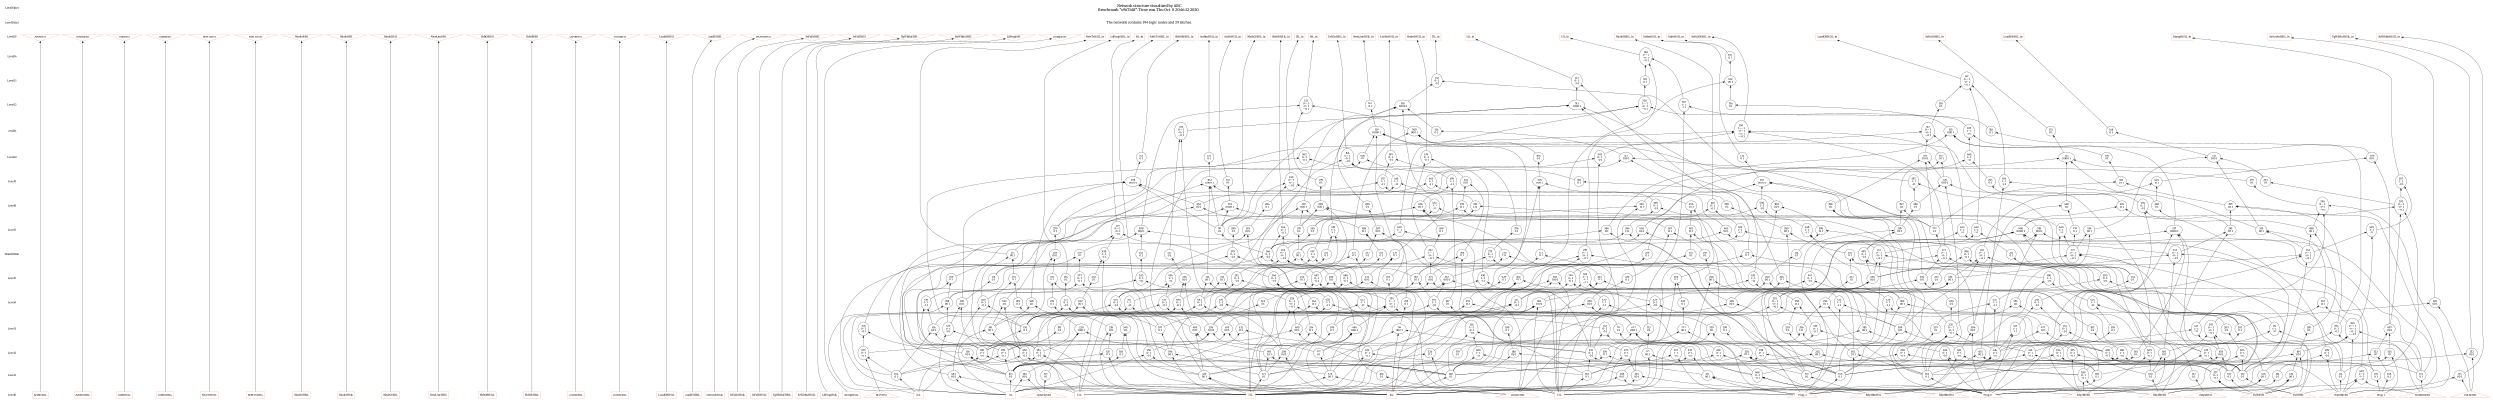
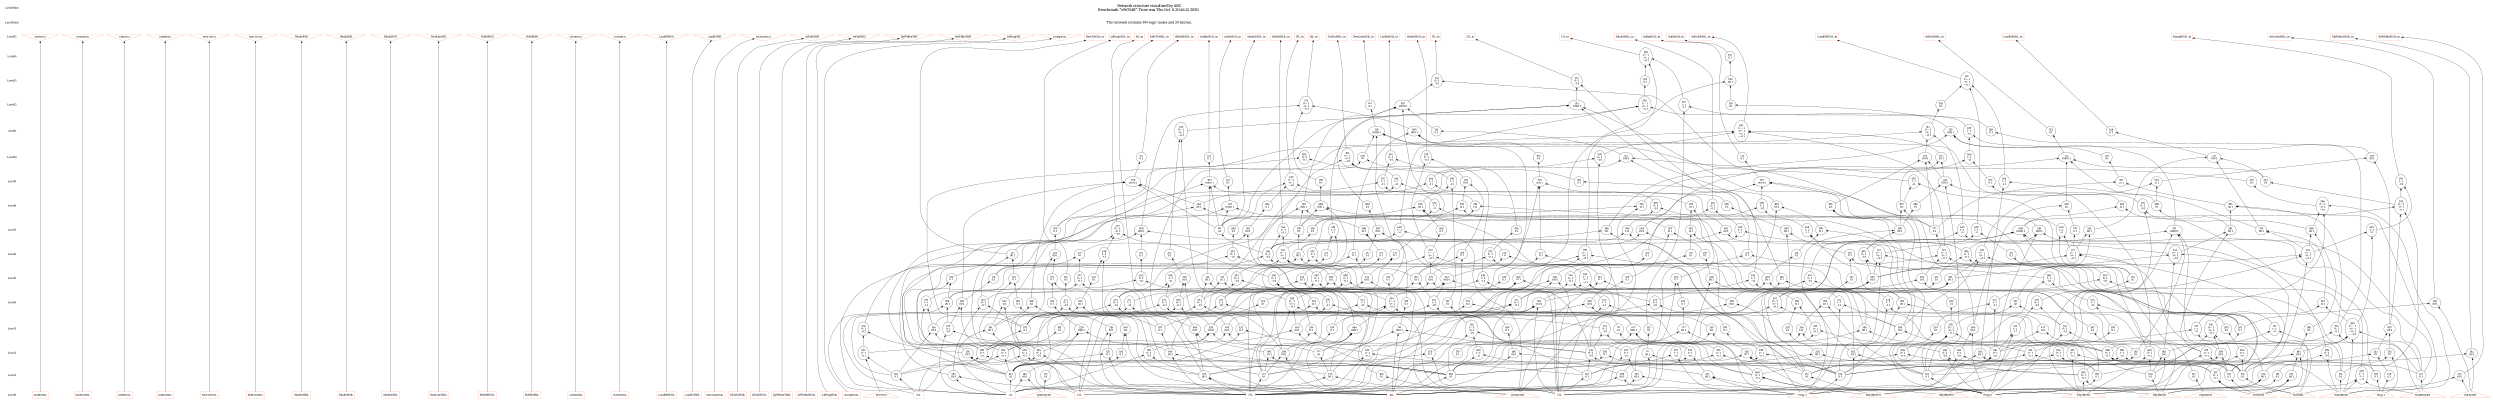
edge "286 0 1" -> "455 1- 1 -1 1": now "397 11 1" -> "455 1- 1 -1 1"
node "WantRtHS6": label "WantRtHS6" -> "Level6"
